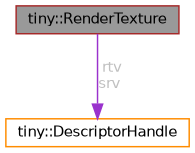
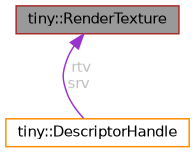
edge "tiny::RenderTexture" -> "tiny::DescriptorHandle": reversed
